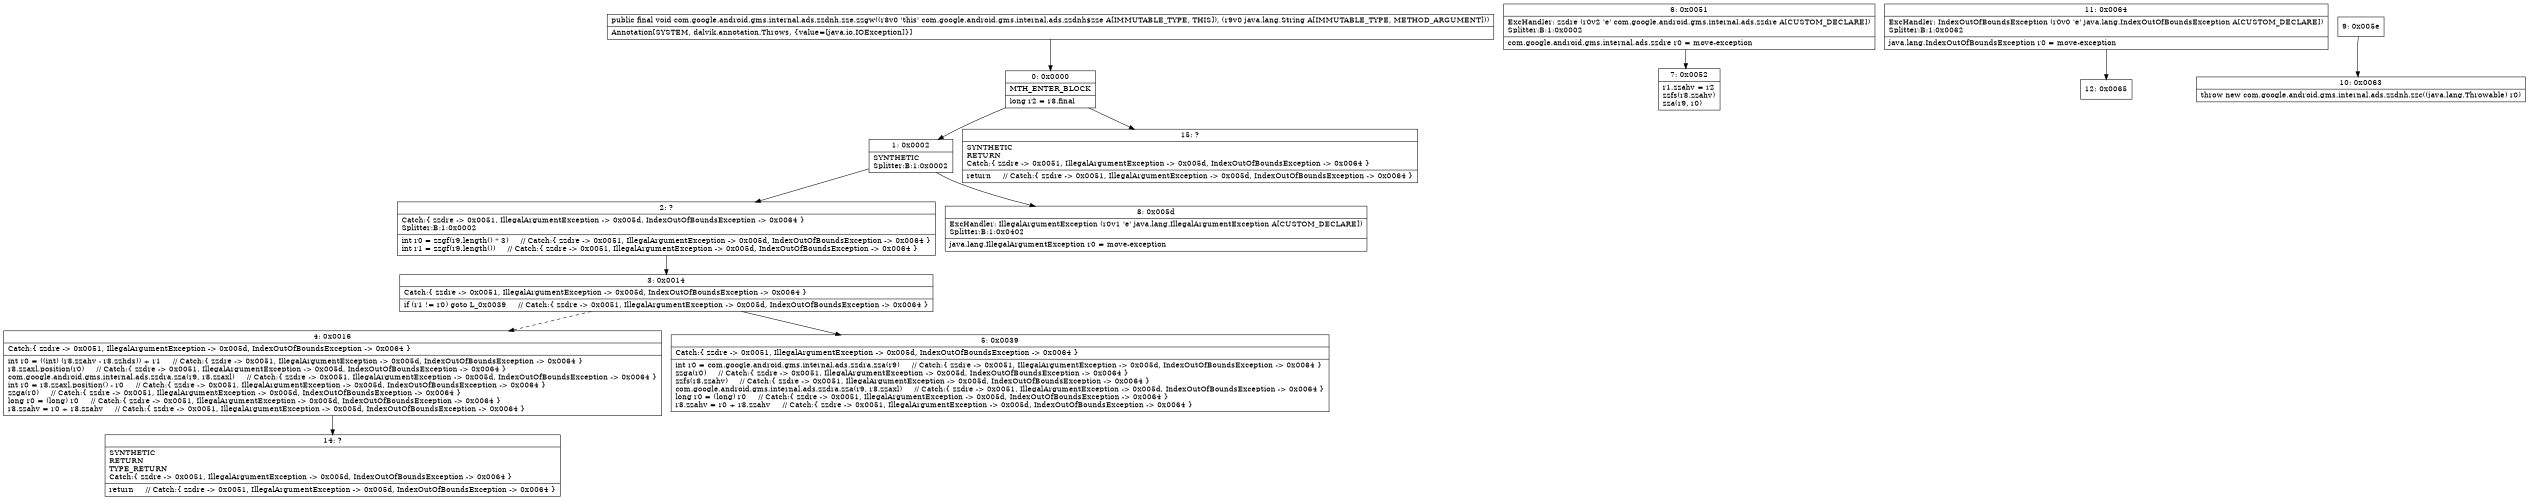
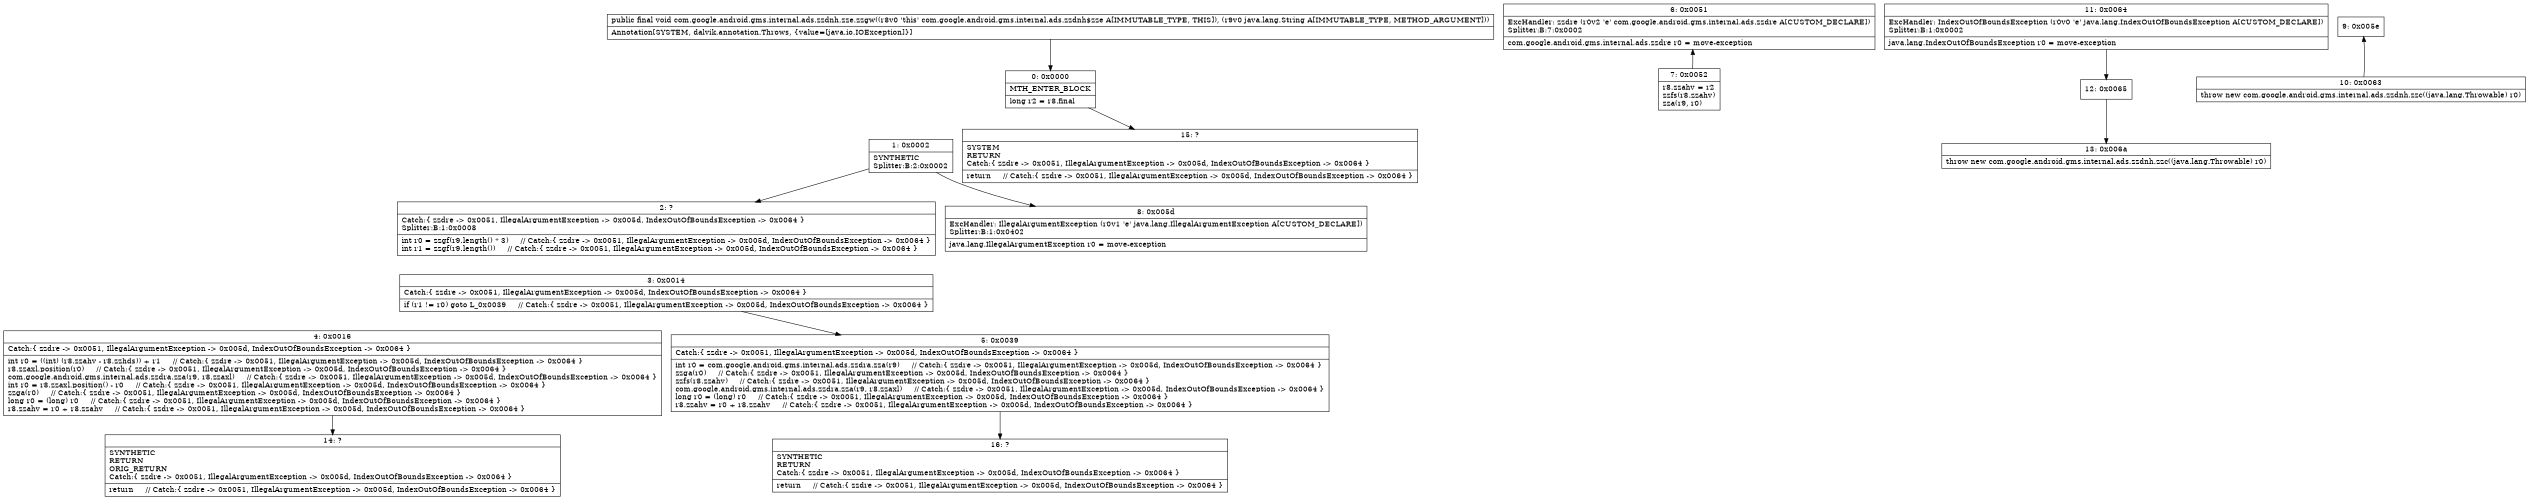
node "6: 0x0051": text "Splitter:B:1:0x0002" -> "Splitter:B:7:0x0002"
node "11: 0x0064": text "Splitter:B:1:0x0062" -> "Splitter:B:1:0x0002"
edge "9: 0x005e" -> "10: 0x0063": reversed
edge "6: 0x0051" -> "7: 0x0052": reversed
node "7: 0x0052": text "r1.zzahv = r2" -> "r8.zzahv = r2"
edge "0: 0x0000" -> "1: 0x0002": removed
node "15: ?": text "SYNTHETIC" -> "SYSTEM"
node "13: 0x006a": added
node "1: 0x0002": text "Splitter:B:1:0x0002" -> "Splitter:B:2:0x0002"
node "2: ?": text "Splitter:B:1:0x0002" -> "Splitter:B:1:0x0008"
edge "2: ?" -> "3: 0x0014": removed
edge "3: 0x0014" -> "4: 0x0016": removed
node "16: ?": added
node "14: ?": text "TYPE_RETURN" -> "ORIG_RETURN"
